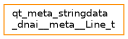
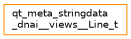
node "qt_meta_stringdata _dnai__meta__Line_t": label "qt_meta_stringdata _dnai__meta__Line_t" -> "qt_meta_stringdata _dnai__views__Line_t"
